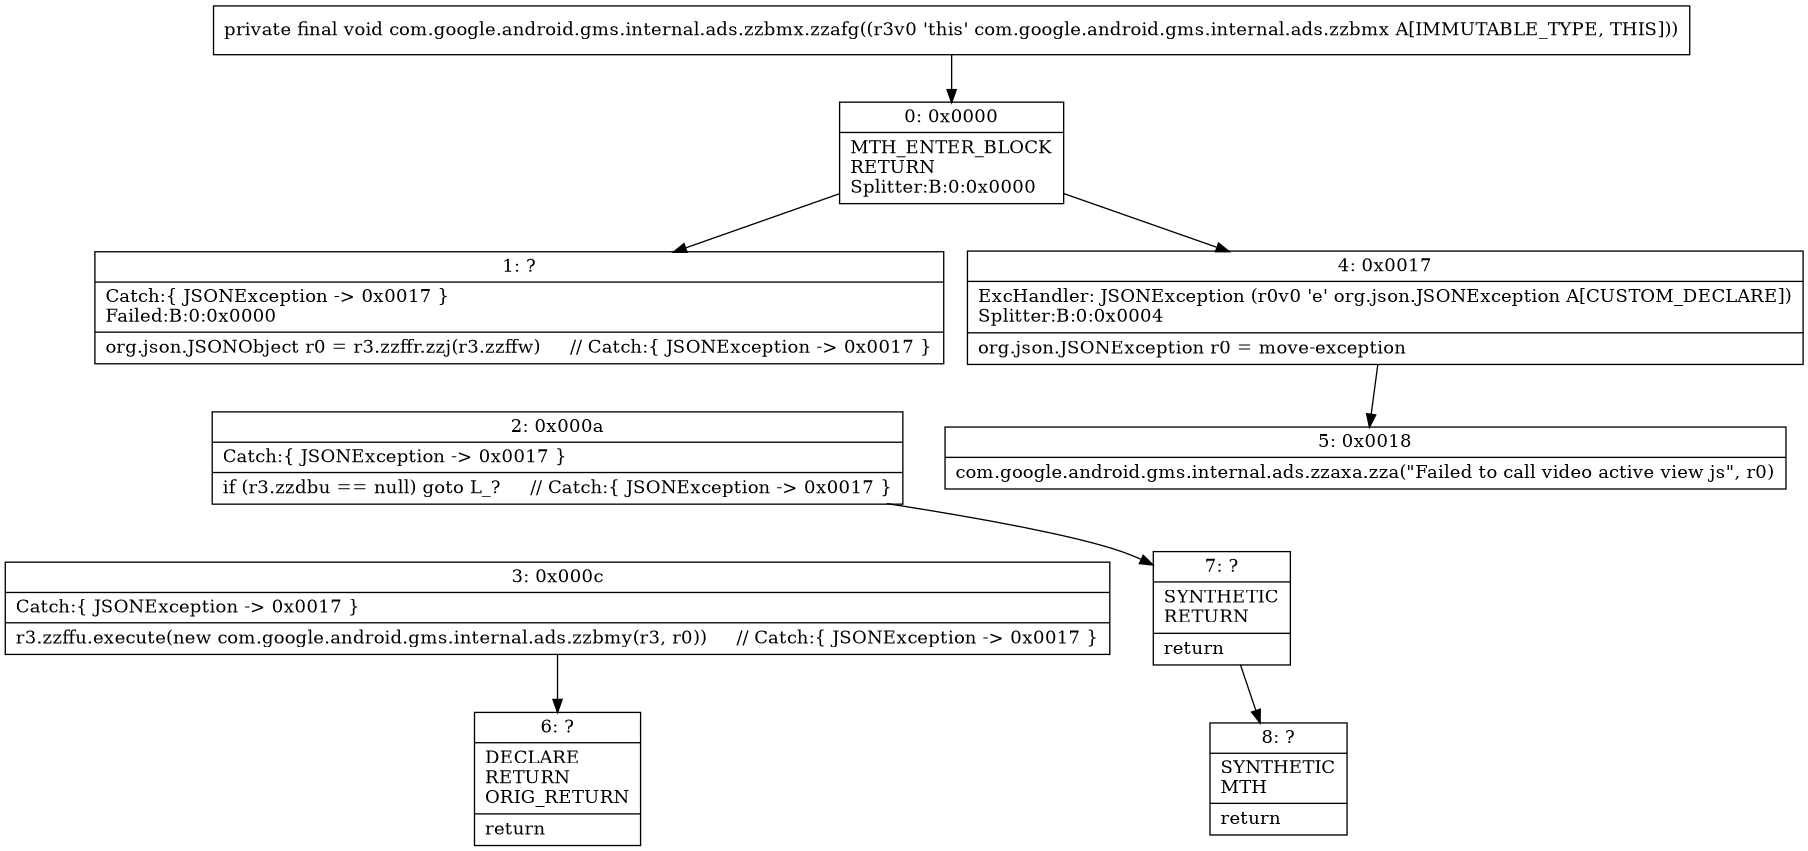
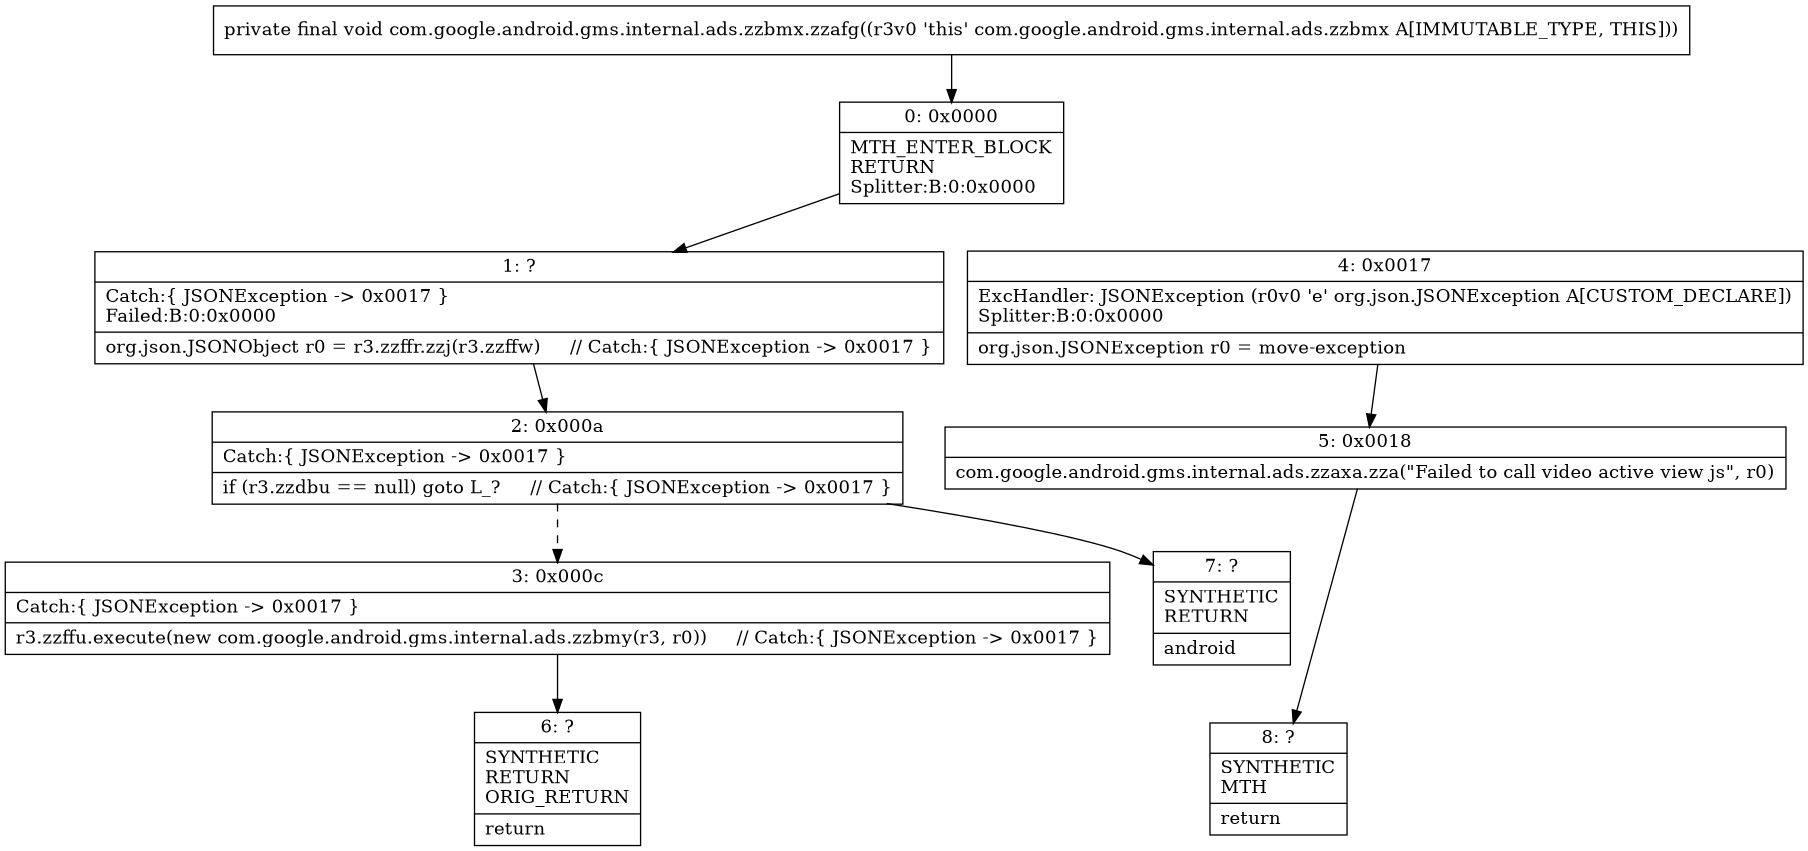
edge "0: 0x0000" -> "4: 0x0017": removed
node "4: 0x0017": text "Splitter:B:0:0x0004" -> "Splitter:B:0:0x0000"
edge "1: ?" -> "2: 0x000a": added
edge "2: 0x000a" -> "3: 0x000c": added
node "7: ?": text "return" -> "android"
edge "7: ?" -> "8: ?": now "5: 0x0018" -> "8: ?"
node "6: ?": text "DECLARE" -> "SYNTHETIC"
